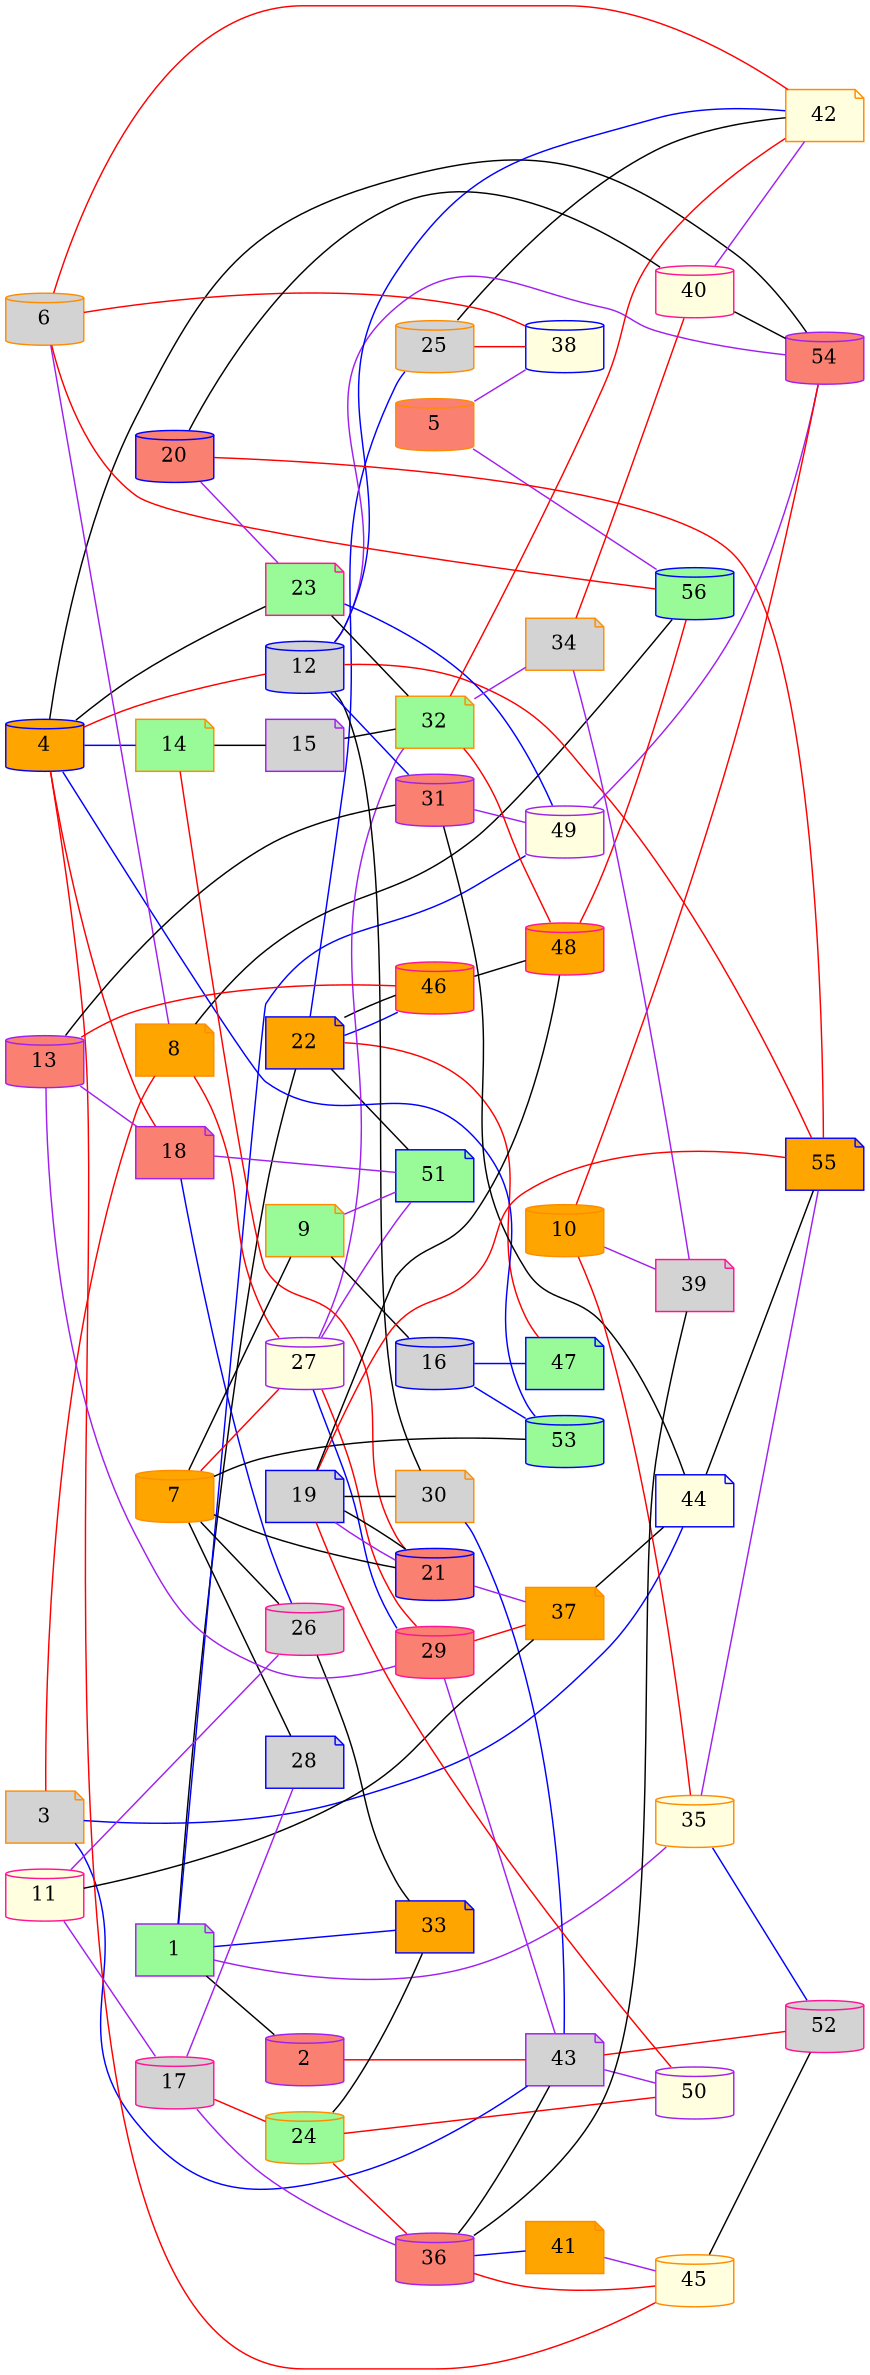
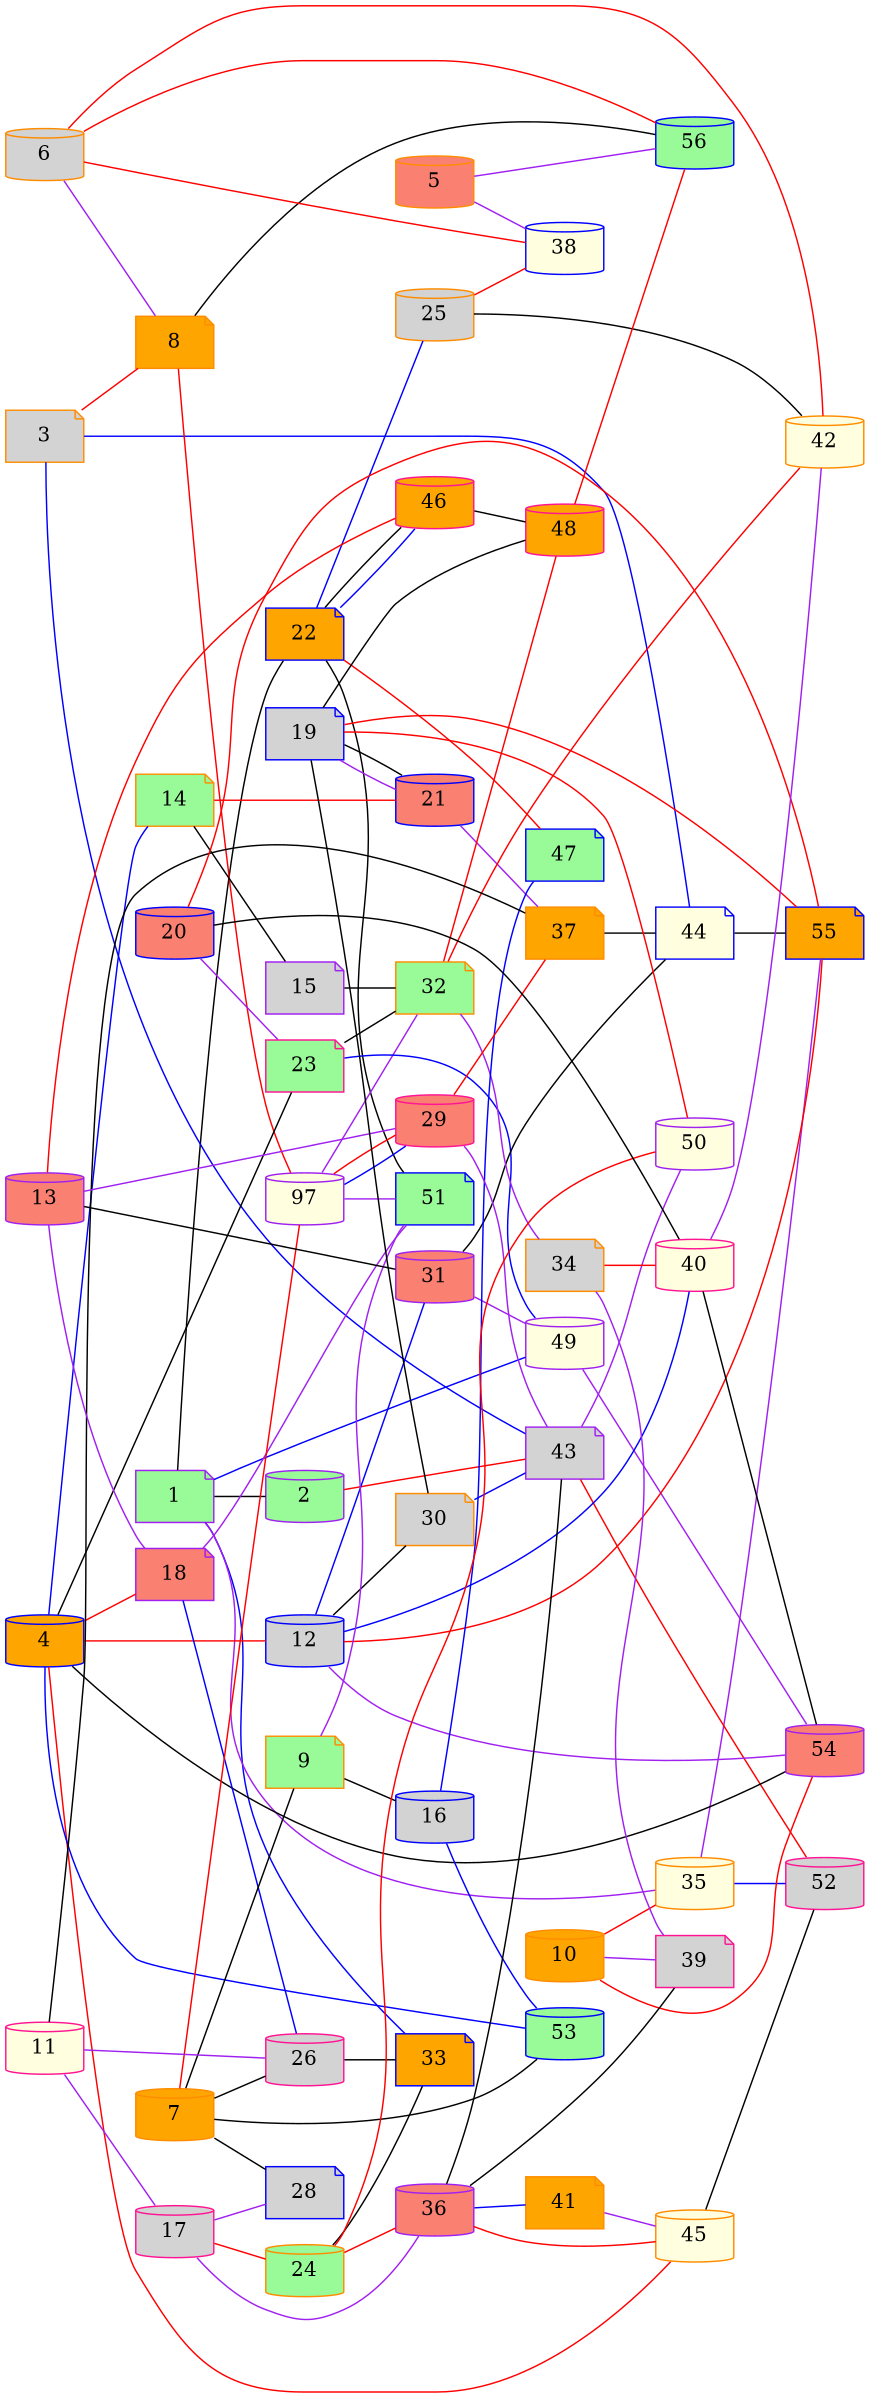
node "42": shape note -> cylinder
edge "42" -- "12": now "40" -- "12"
node "27": label "27" -> "97"
edge "7" -- "21": removed
node "2": fillcolor salmon -> palegreen
